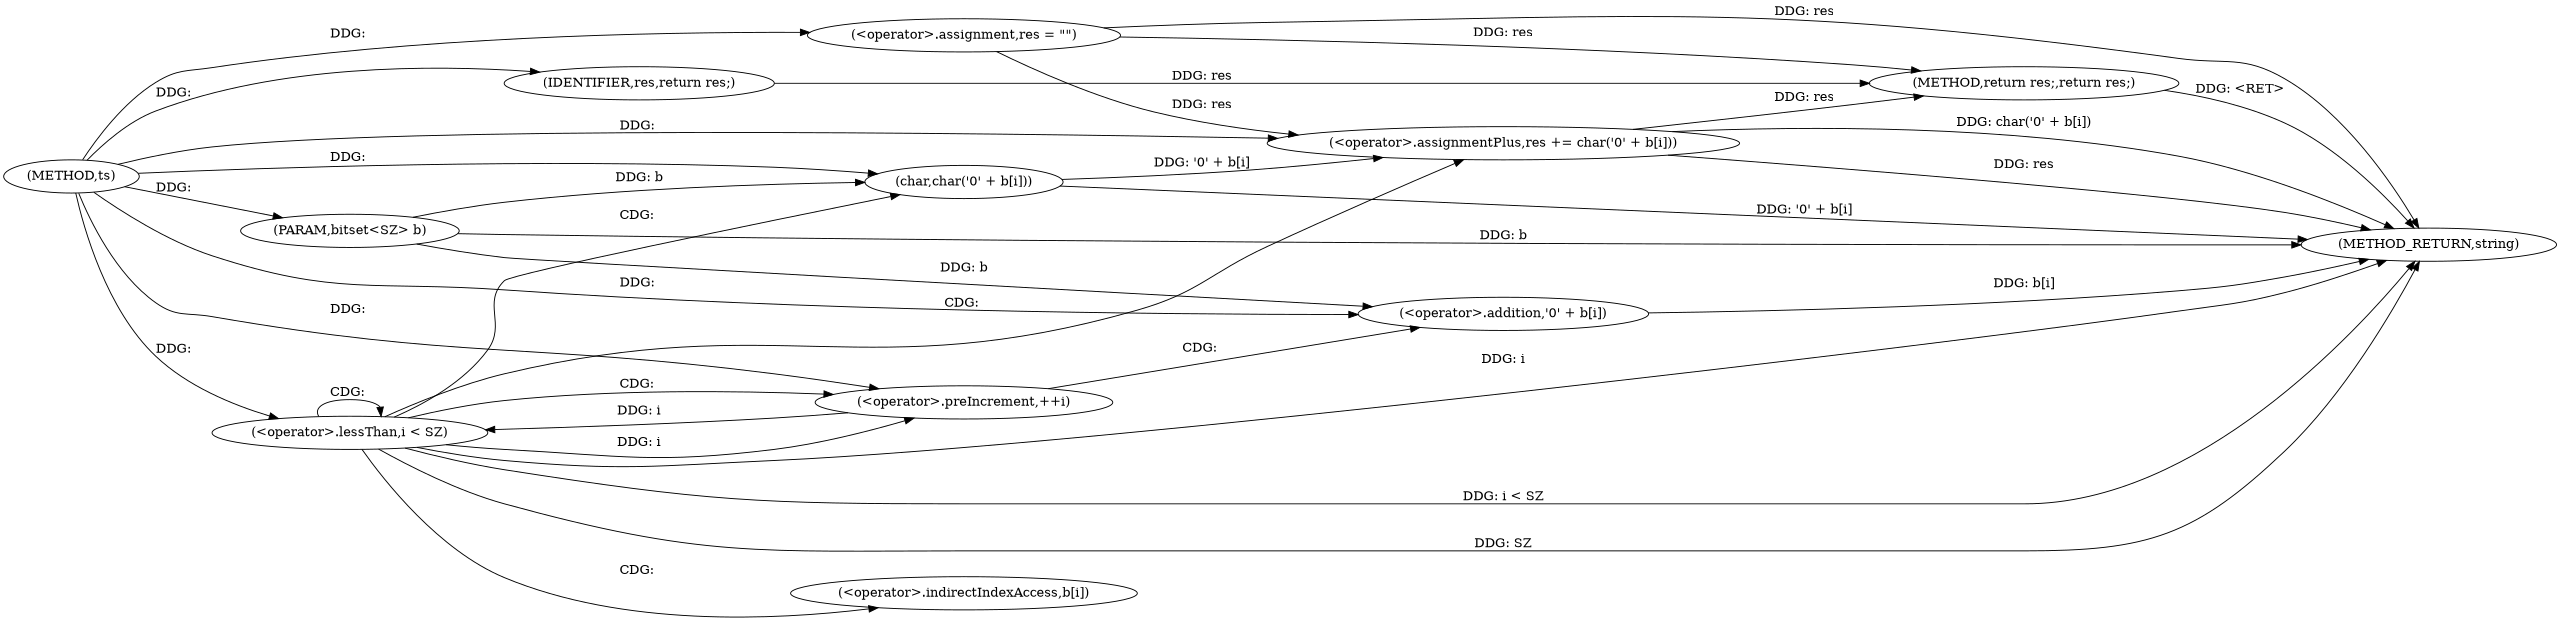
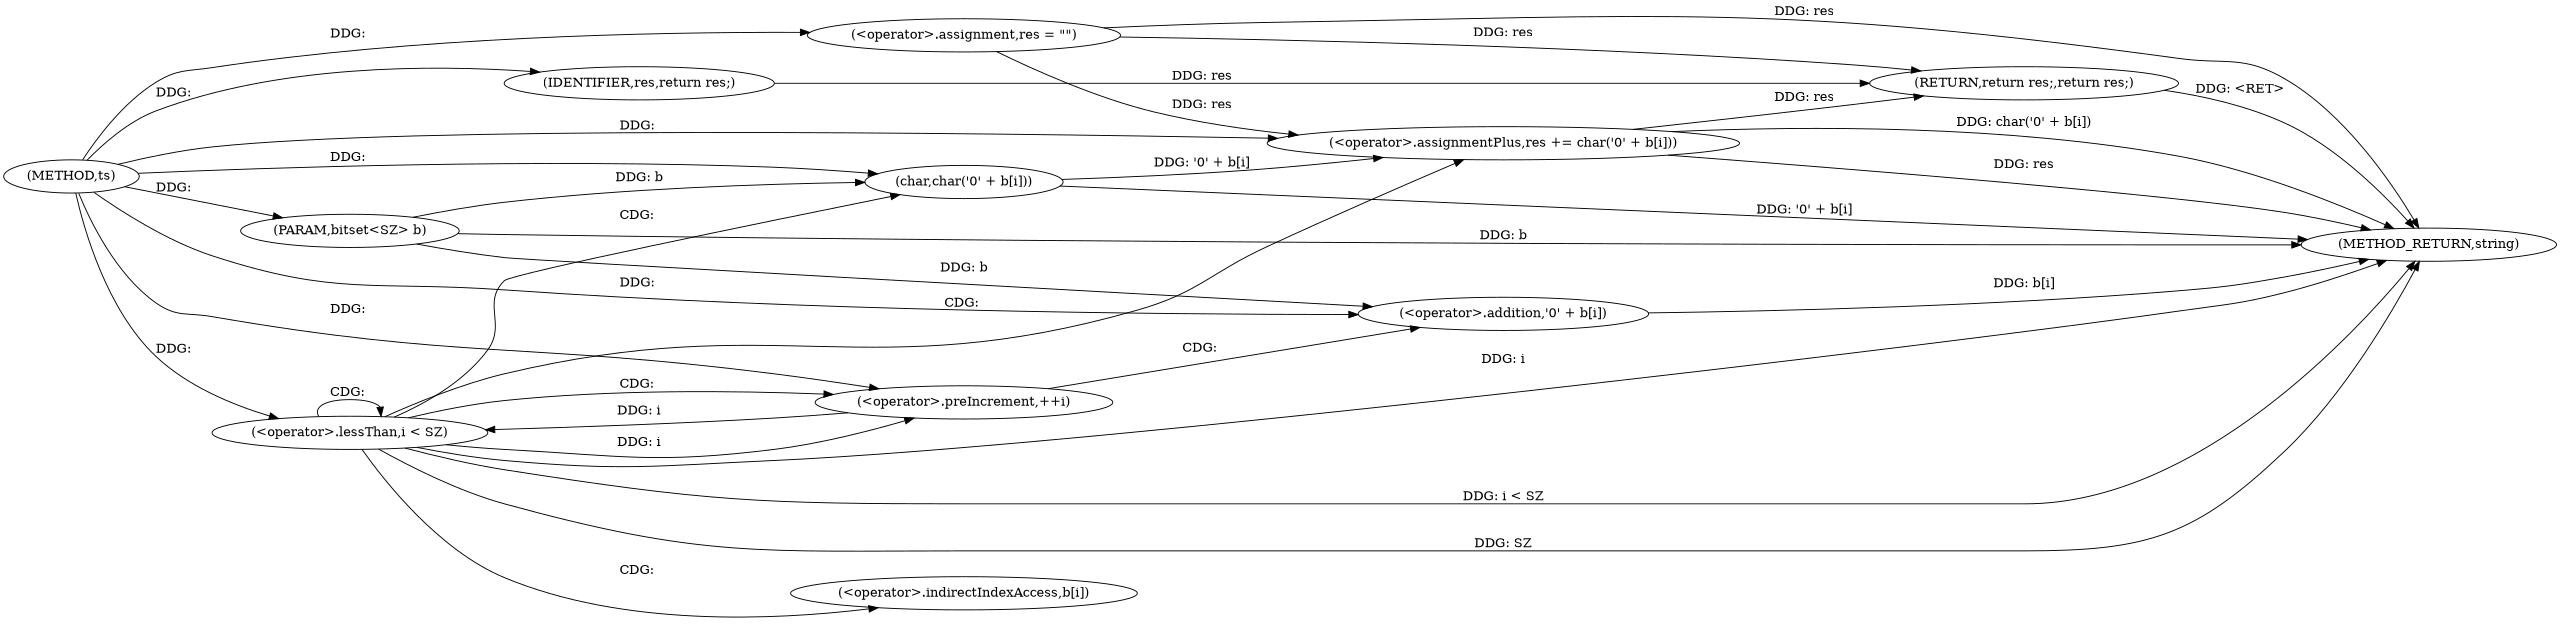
node "(METHOD,return res;,return res;)": label "(METHOD,return res;,return res;)" -> "(RETURN,return res;,return res;)"
